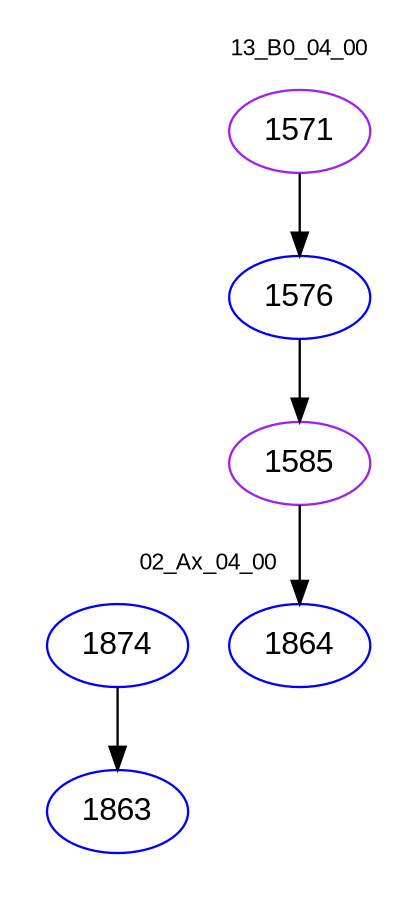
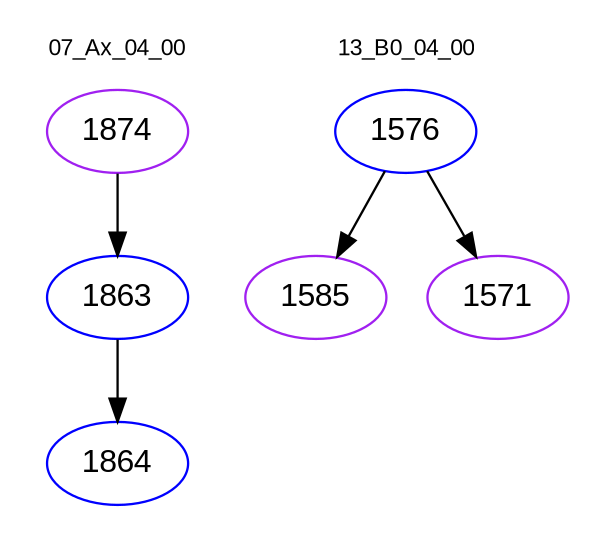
edge "1571" -> "1576": reversed
edge "1585" -> "1864": now "1863" -> "1864"
cluster "02_Ax_04_00": label "02_Ax_04_00" -> "07_Ax_04_00"
node "1874": color blue -> purple
